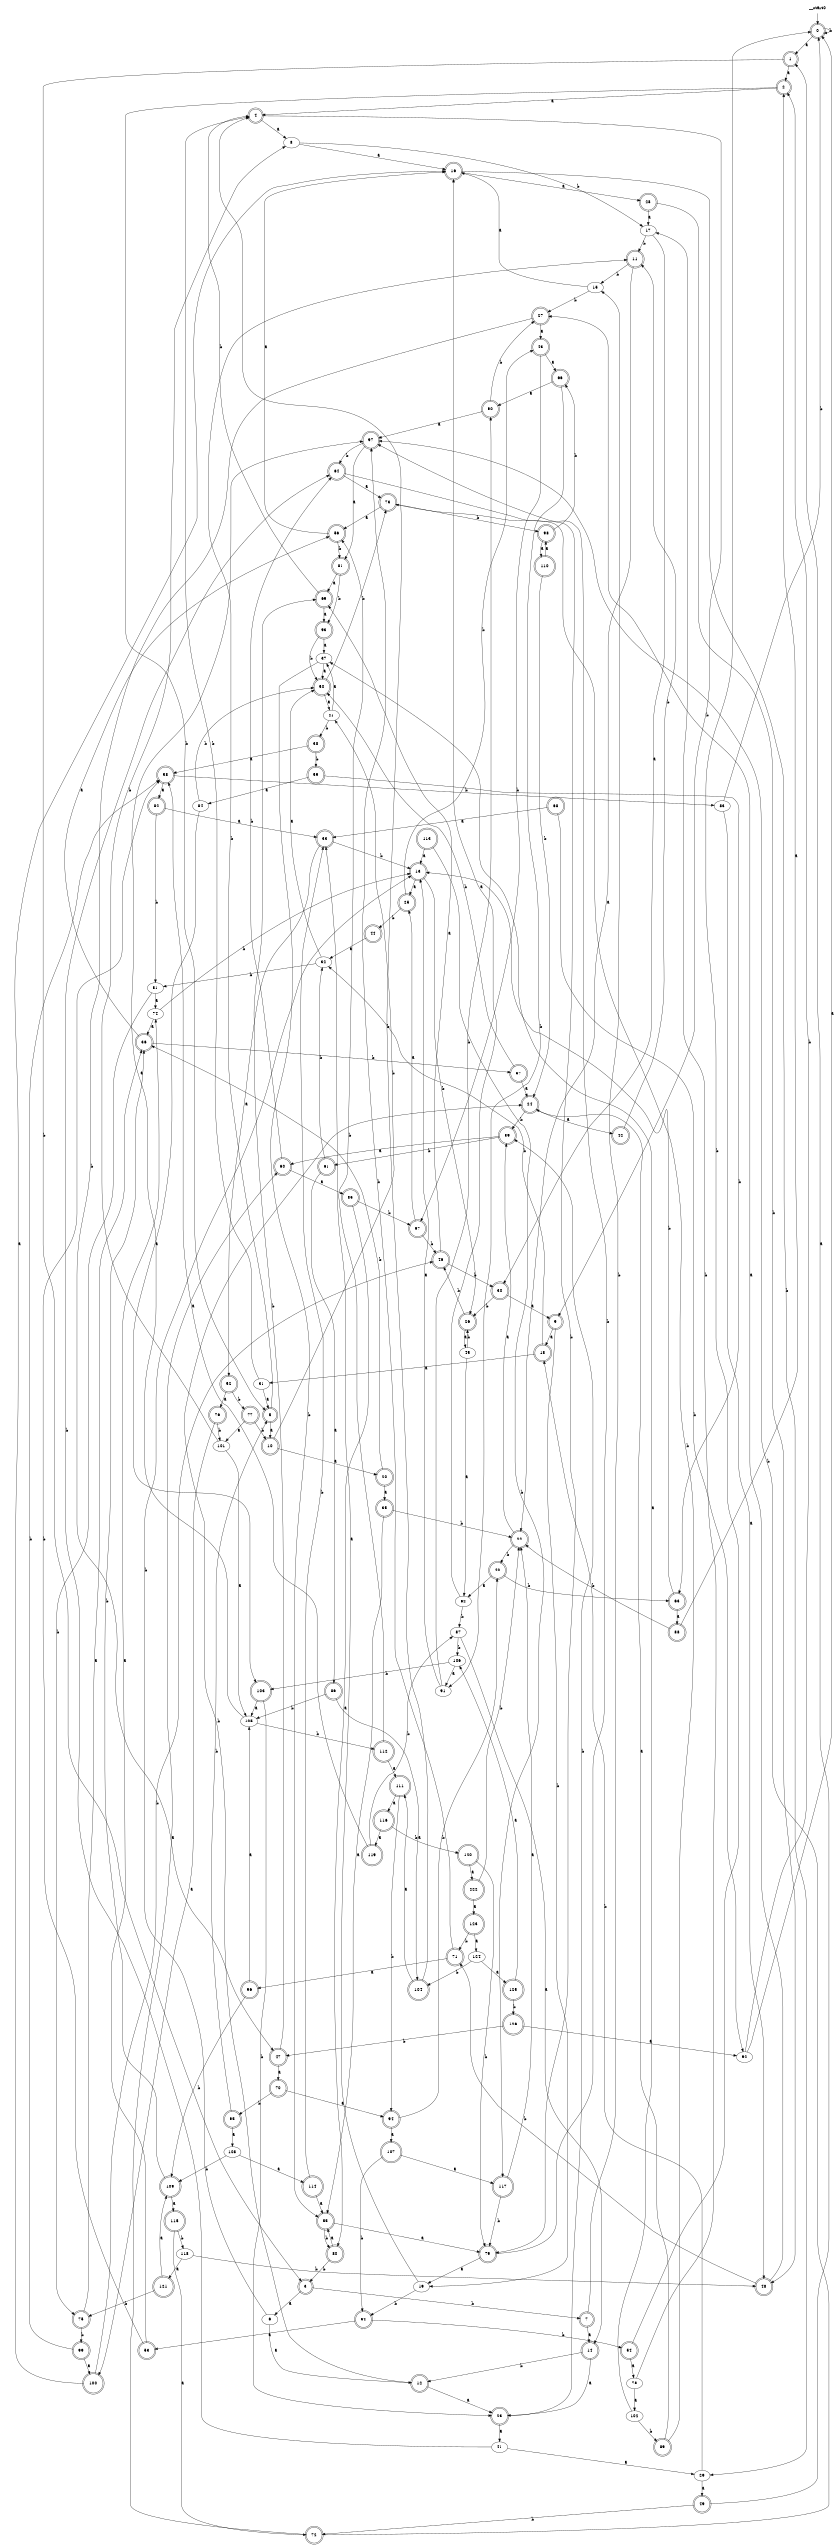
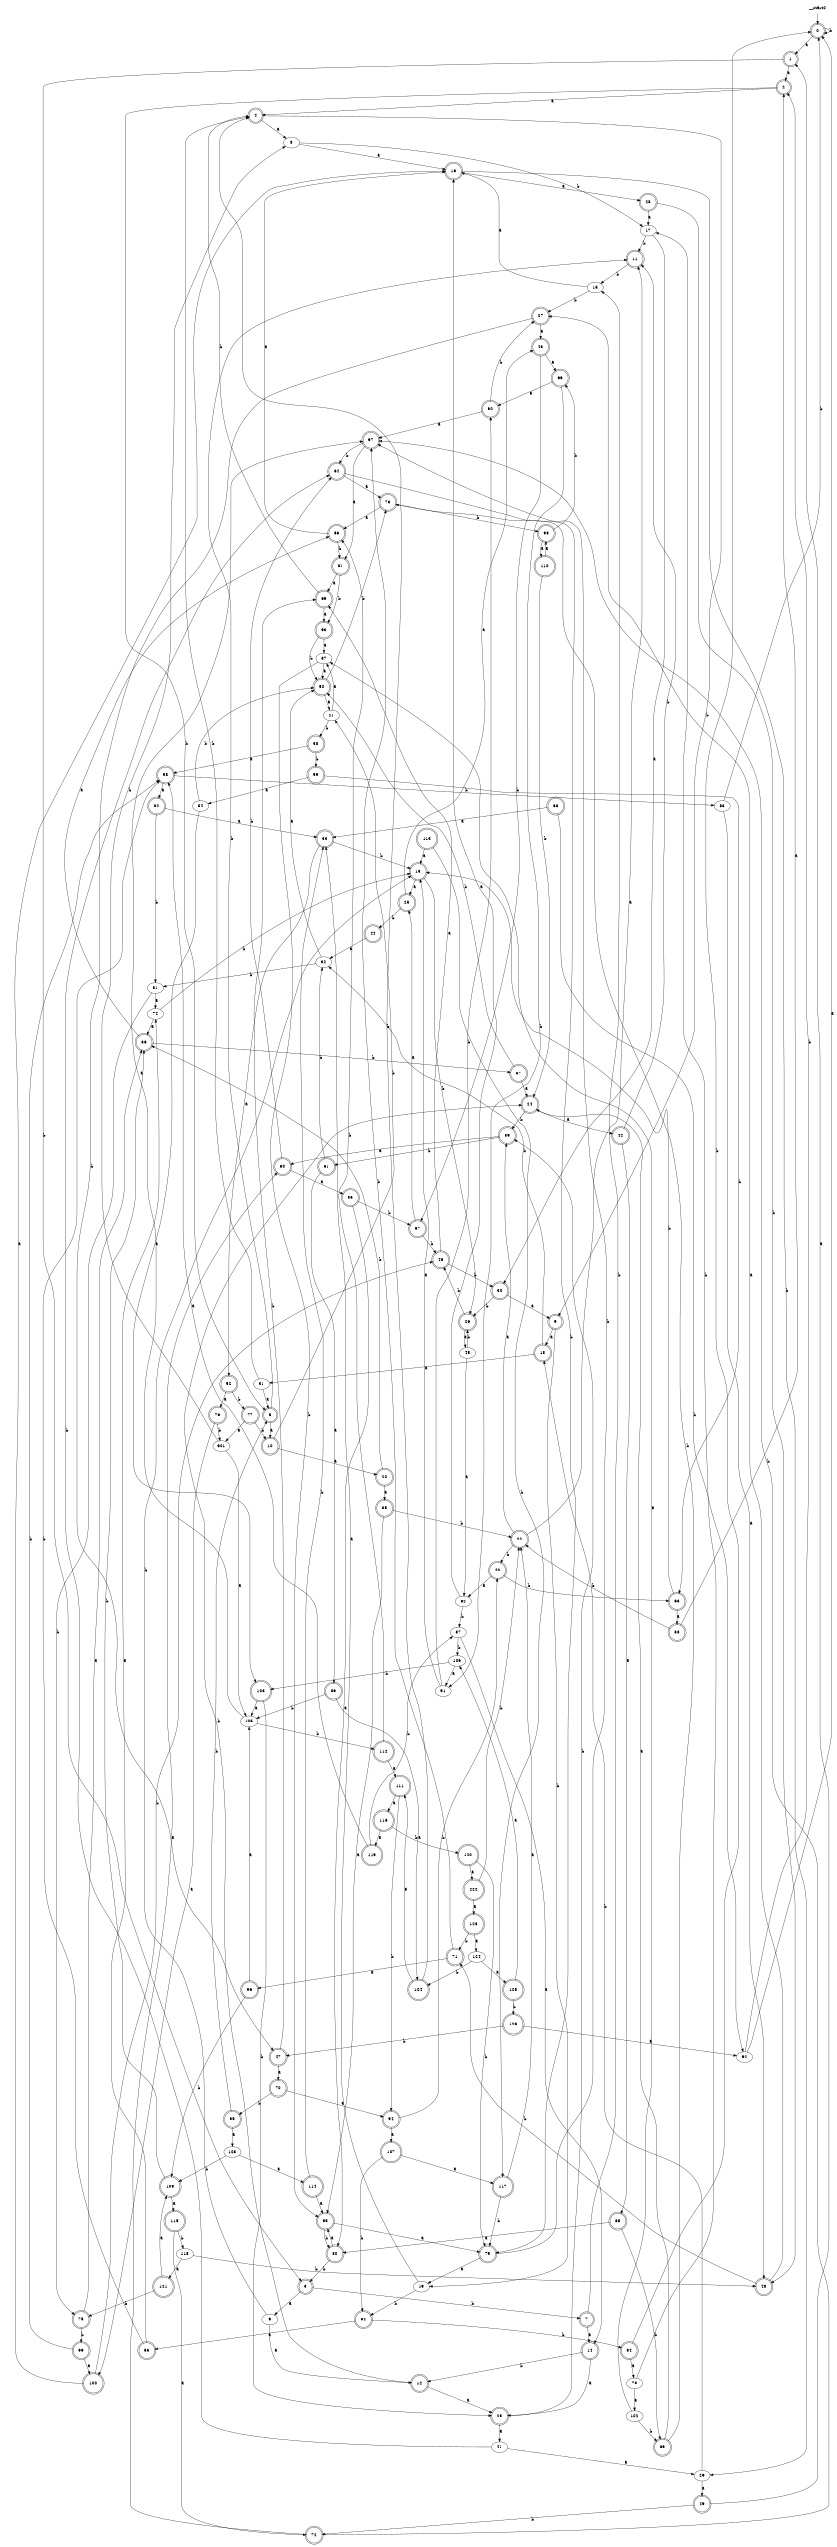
edge "25" -> "43": label "b" -> "a"
edge "11" -> "22": reversed
node "101": label "101" -> "601"
node "65": added
